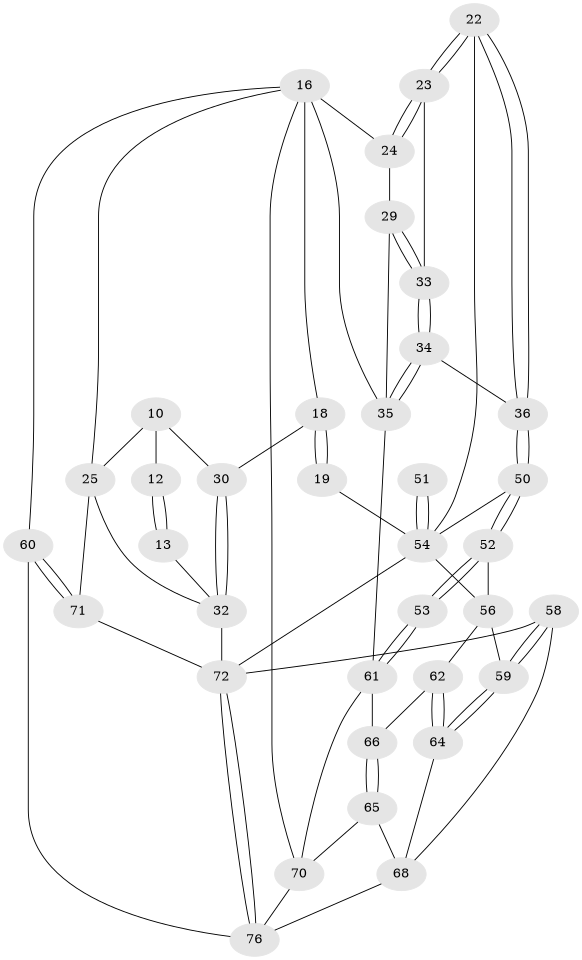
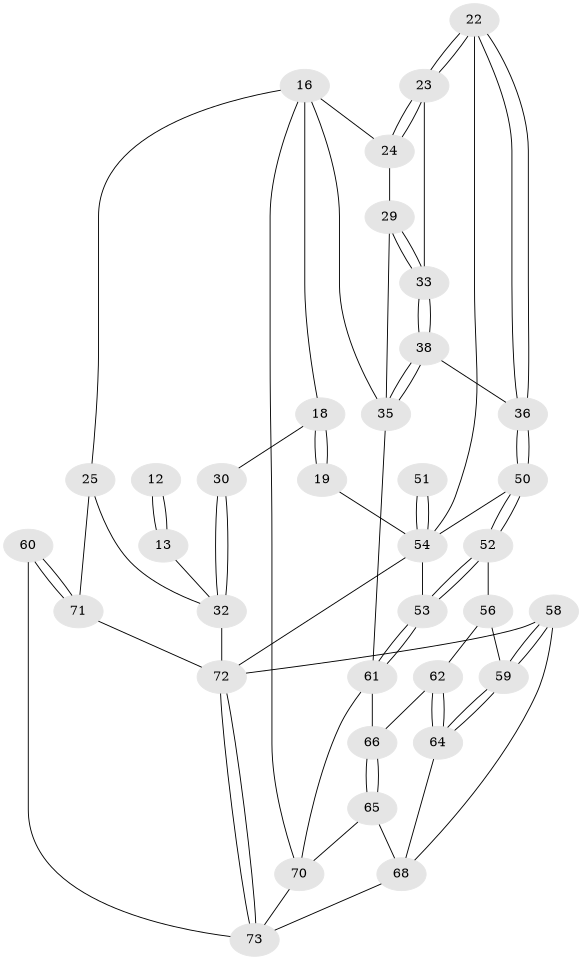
edge "16" -- "60": removed
node "34": label "34" -> "38"
node "10": removed
edge "54" -- "56": now "54" -- "53"
node "76": label "76" -> "73"
